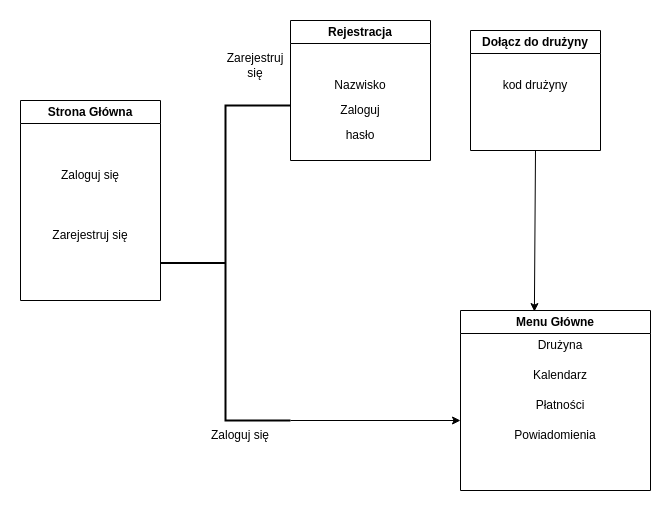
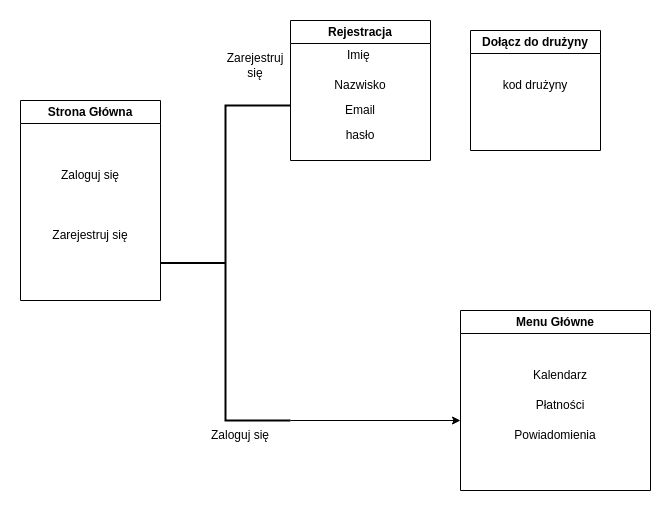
node "Imię": added
node "Zaloguj": label "Zaloguj" -> "Email"
edge "Dołącz do drużyny" -> "Menu Główne": removed
node "Drużyna": removed
